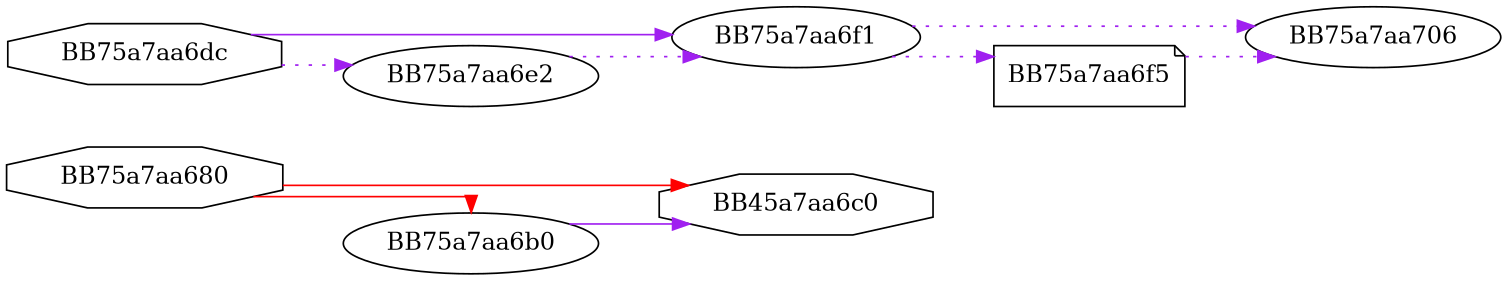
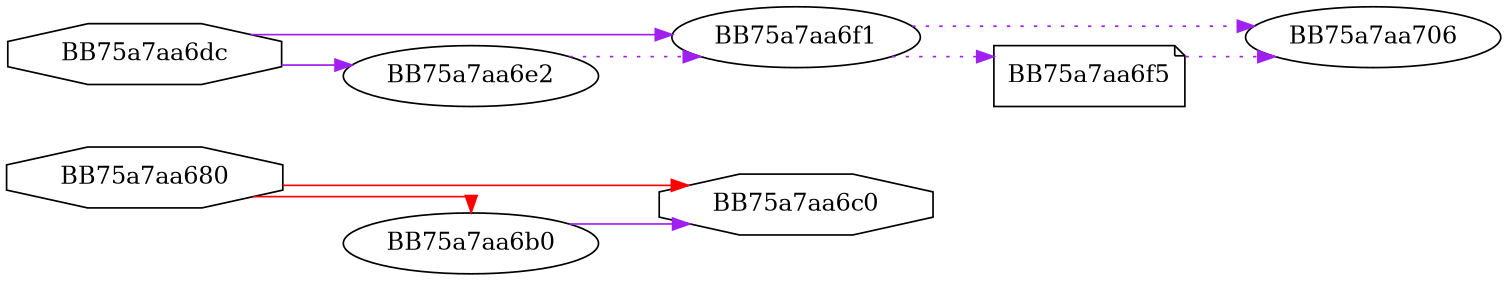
edge "BB75a7aa6dc" -> "BB75a7aa6e2": style dotted -> solid
node "BB45a7aa6c0": label "BB45a7aa6c0" -> "BB75a7aa6c0"
